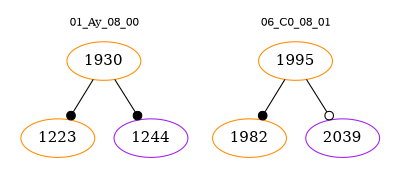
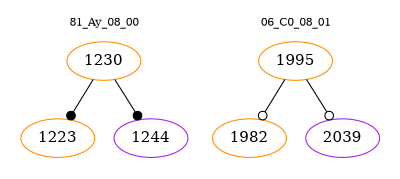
cluster "01_Ay_08_00": label "01_Ay_08_00" -> "81_Ay_08_00"
node "1930": label "1930" -> "1230"
edge "1995" -> "1982": arrowhead dot -> odot
